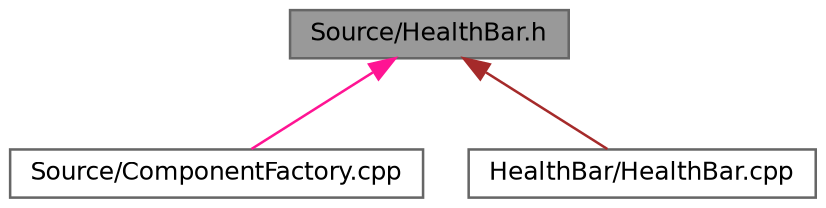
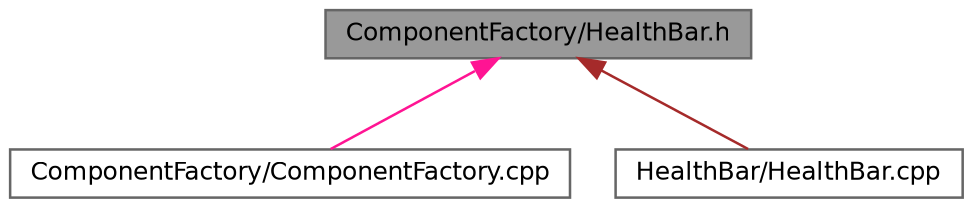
node "Source/HealthBar.h": label "Source/HealthBar.h" -> "ComponentFactory/HealthBar.h"
node "Source/ComponentFactory.cpp": label "Source/ComponentFactory.cpp" -> "ComponentFactory/ComponentFactory.cpp"
